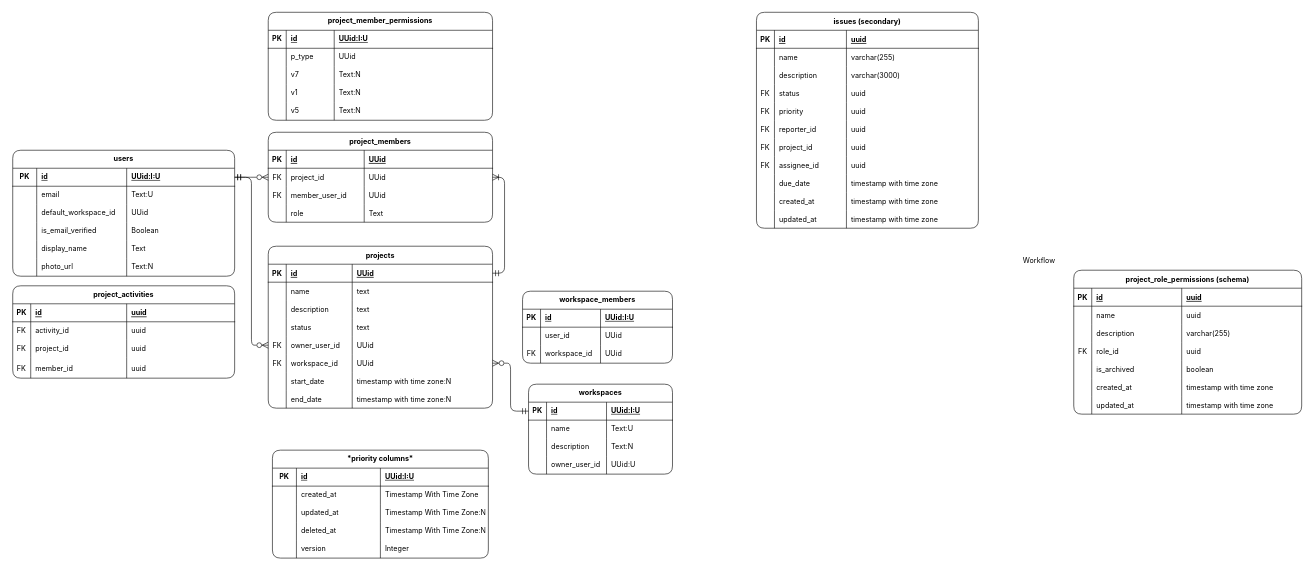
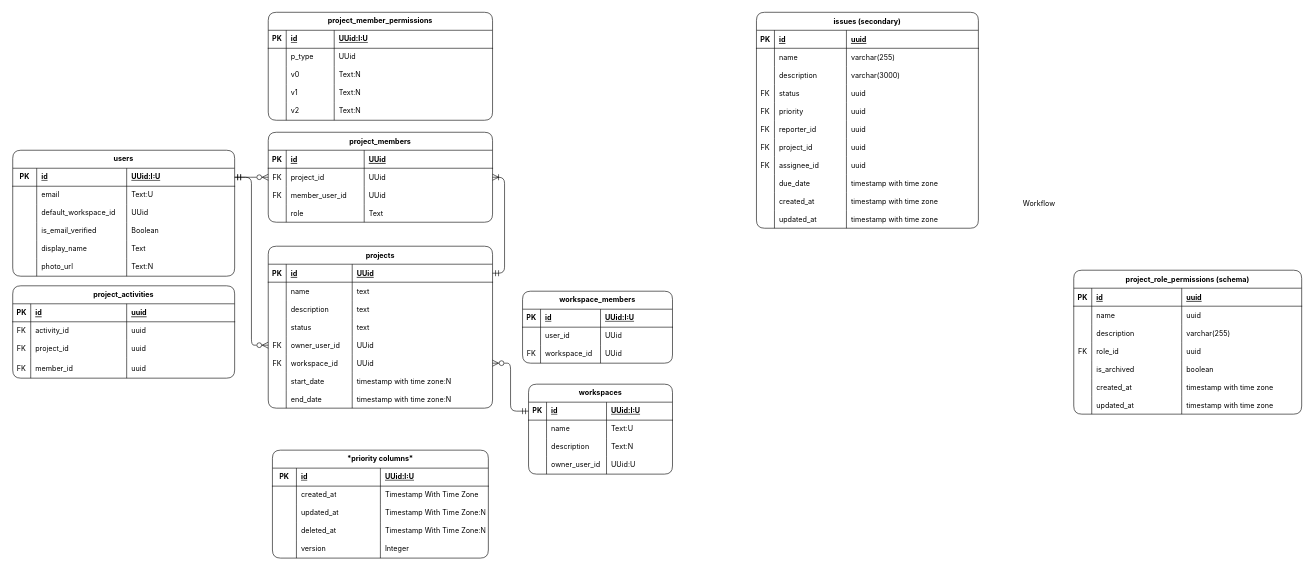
node "v7": label "v7" -> "v0"
node "v5": label "v5" -> "v2"
node "Workflow": moved (1039, 261) -> (1039, 204)
